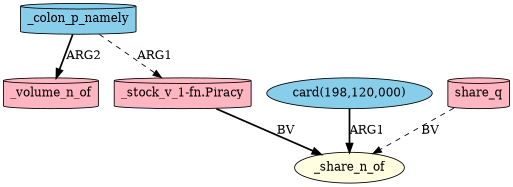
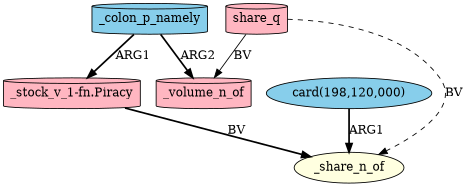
edge "share_q" -> "_volume_n_of": added, label "BV"
edge "_colon_p_namely" -> "_stock_v_1-fn.Piracy": style dashed -> bold
